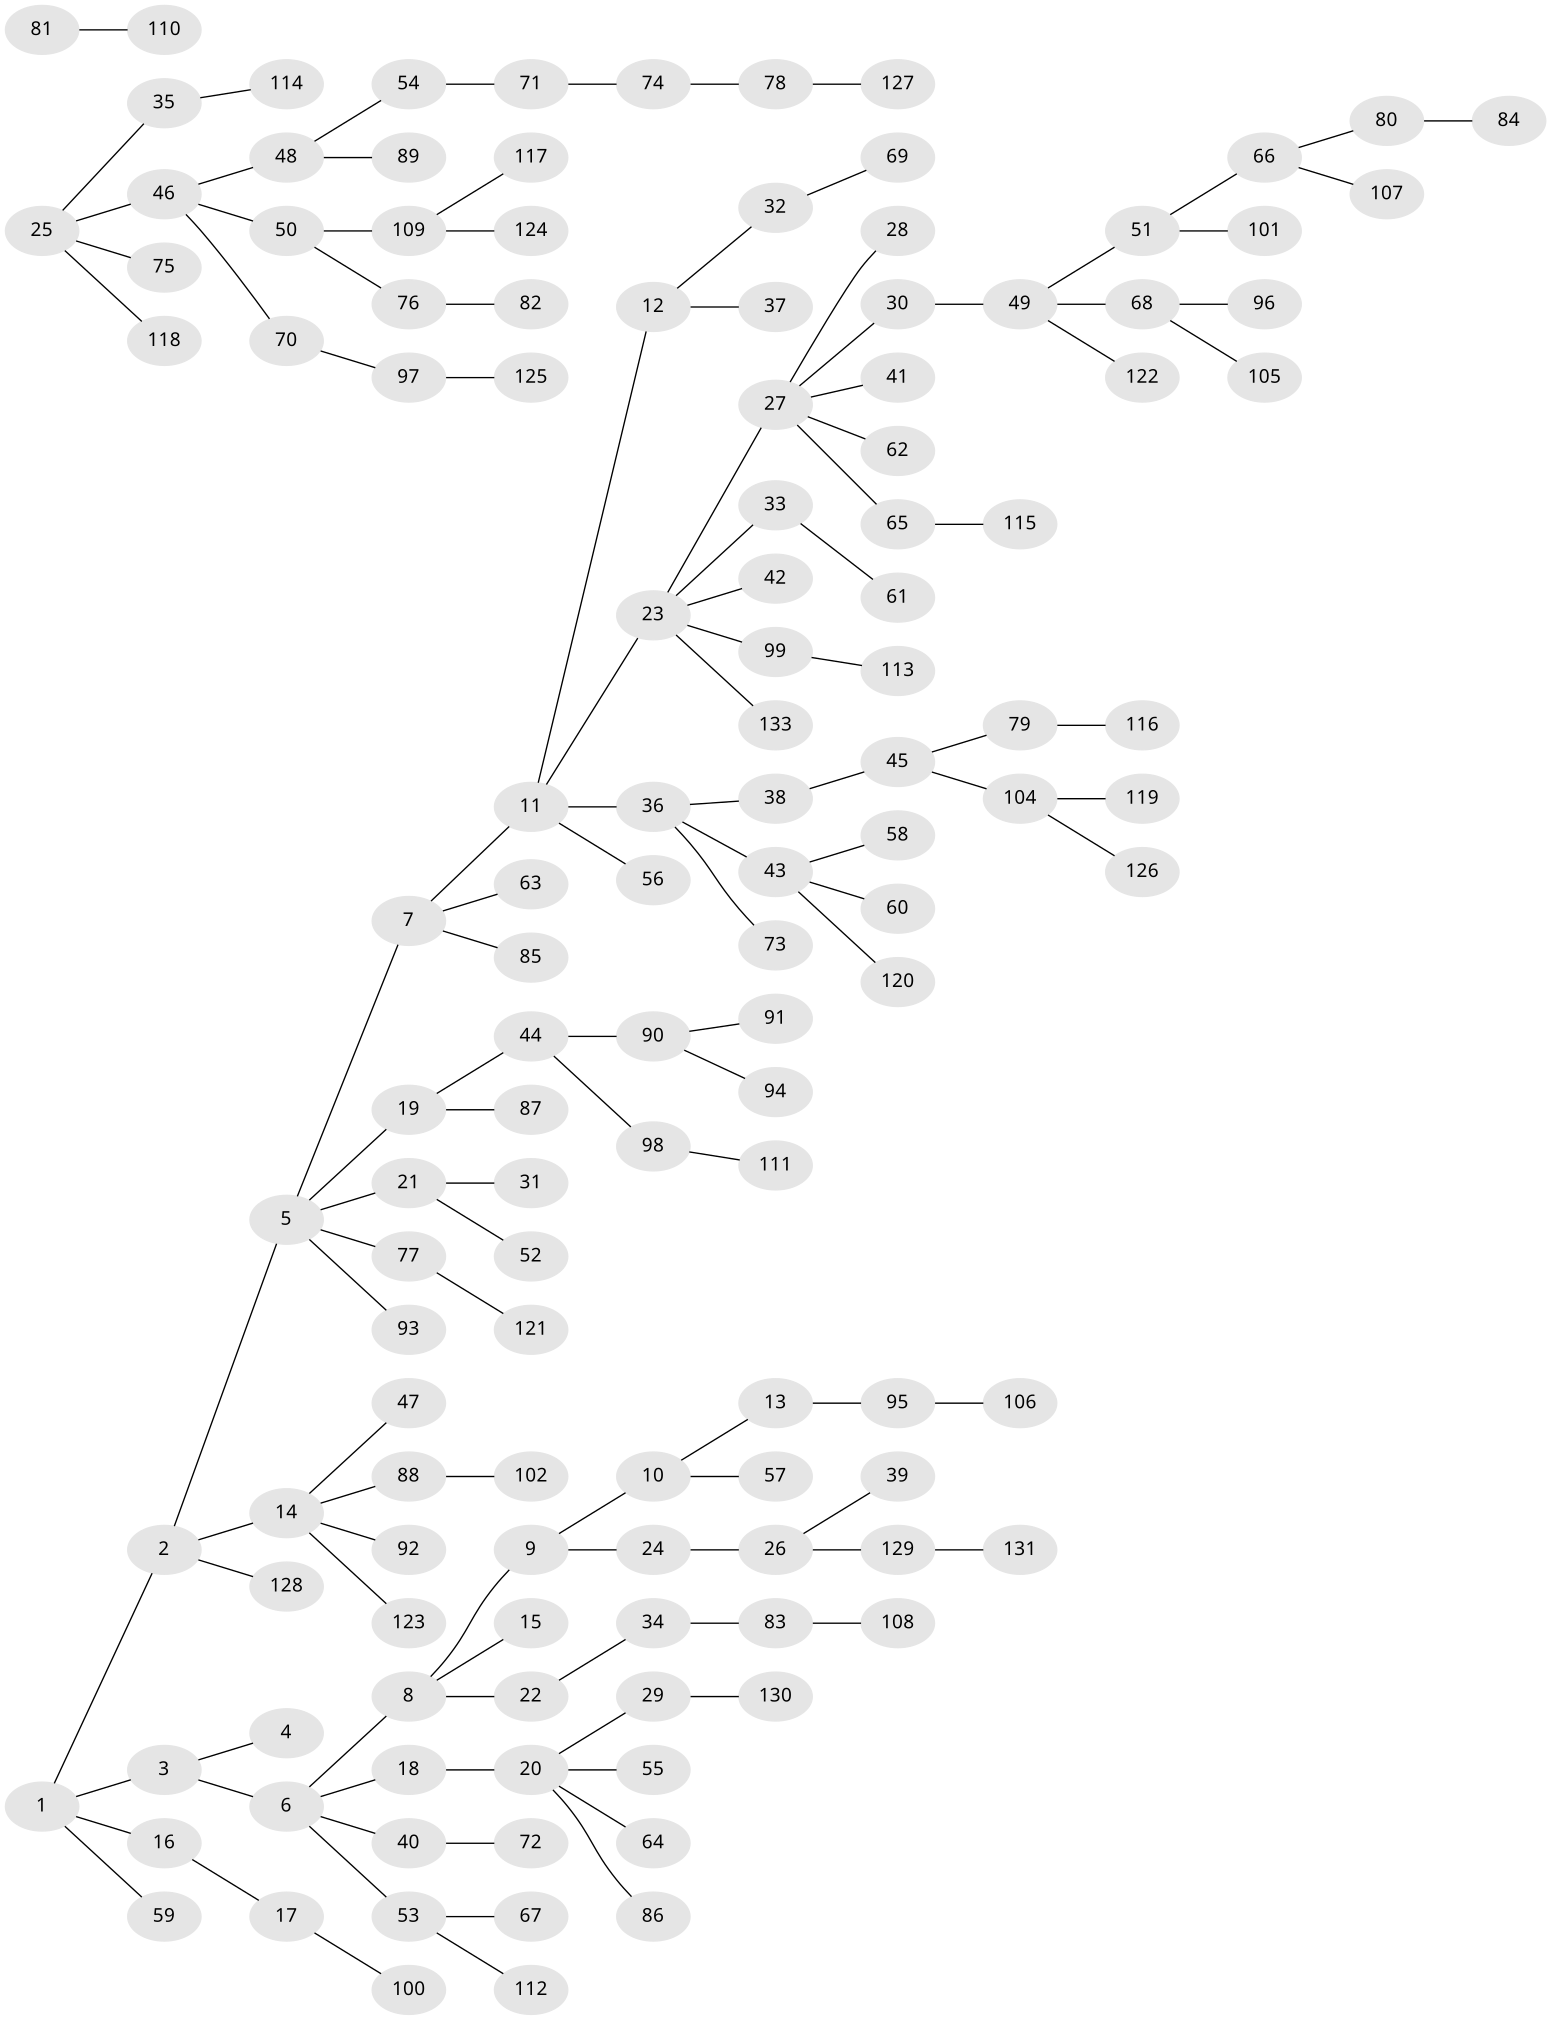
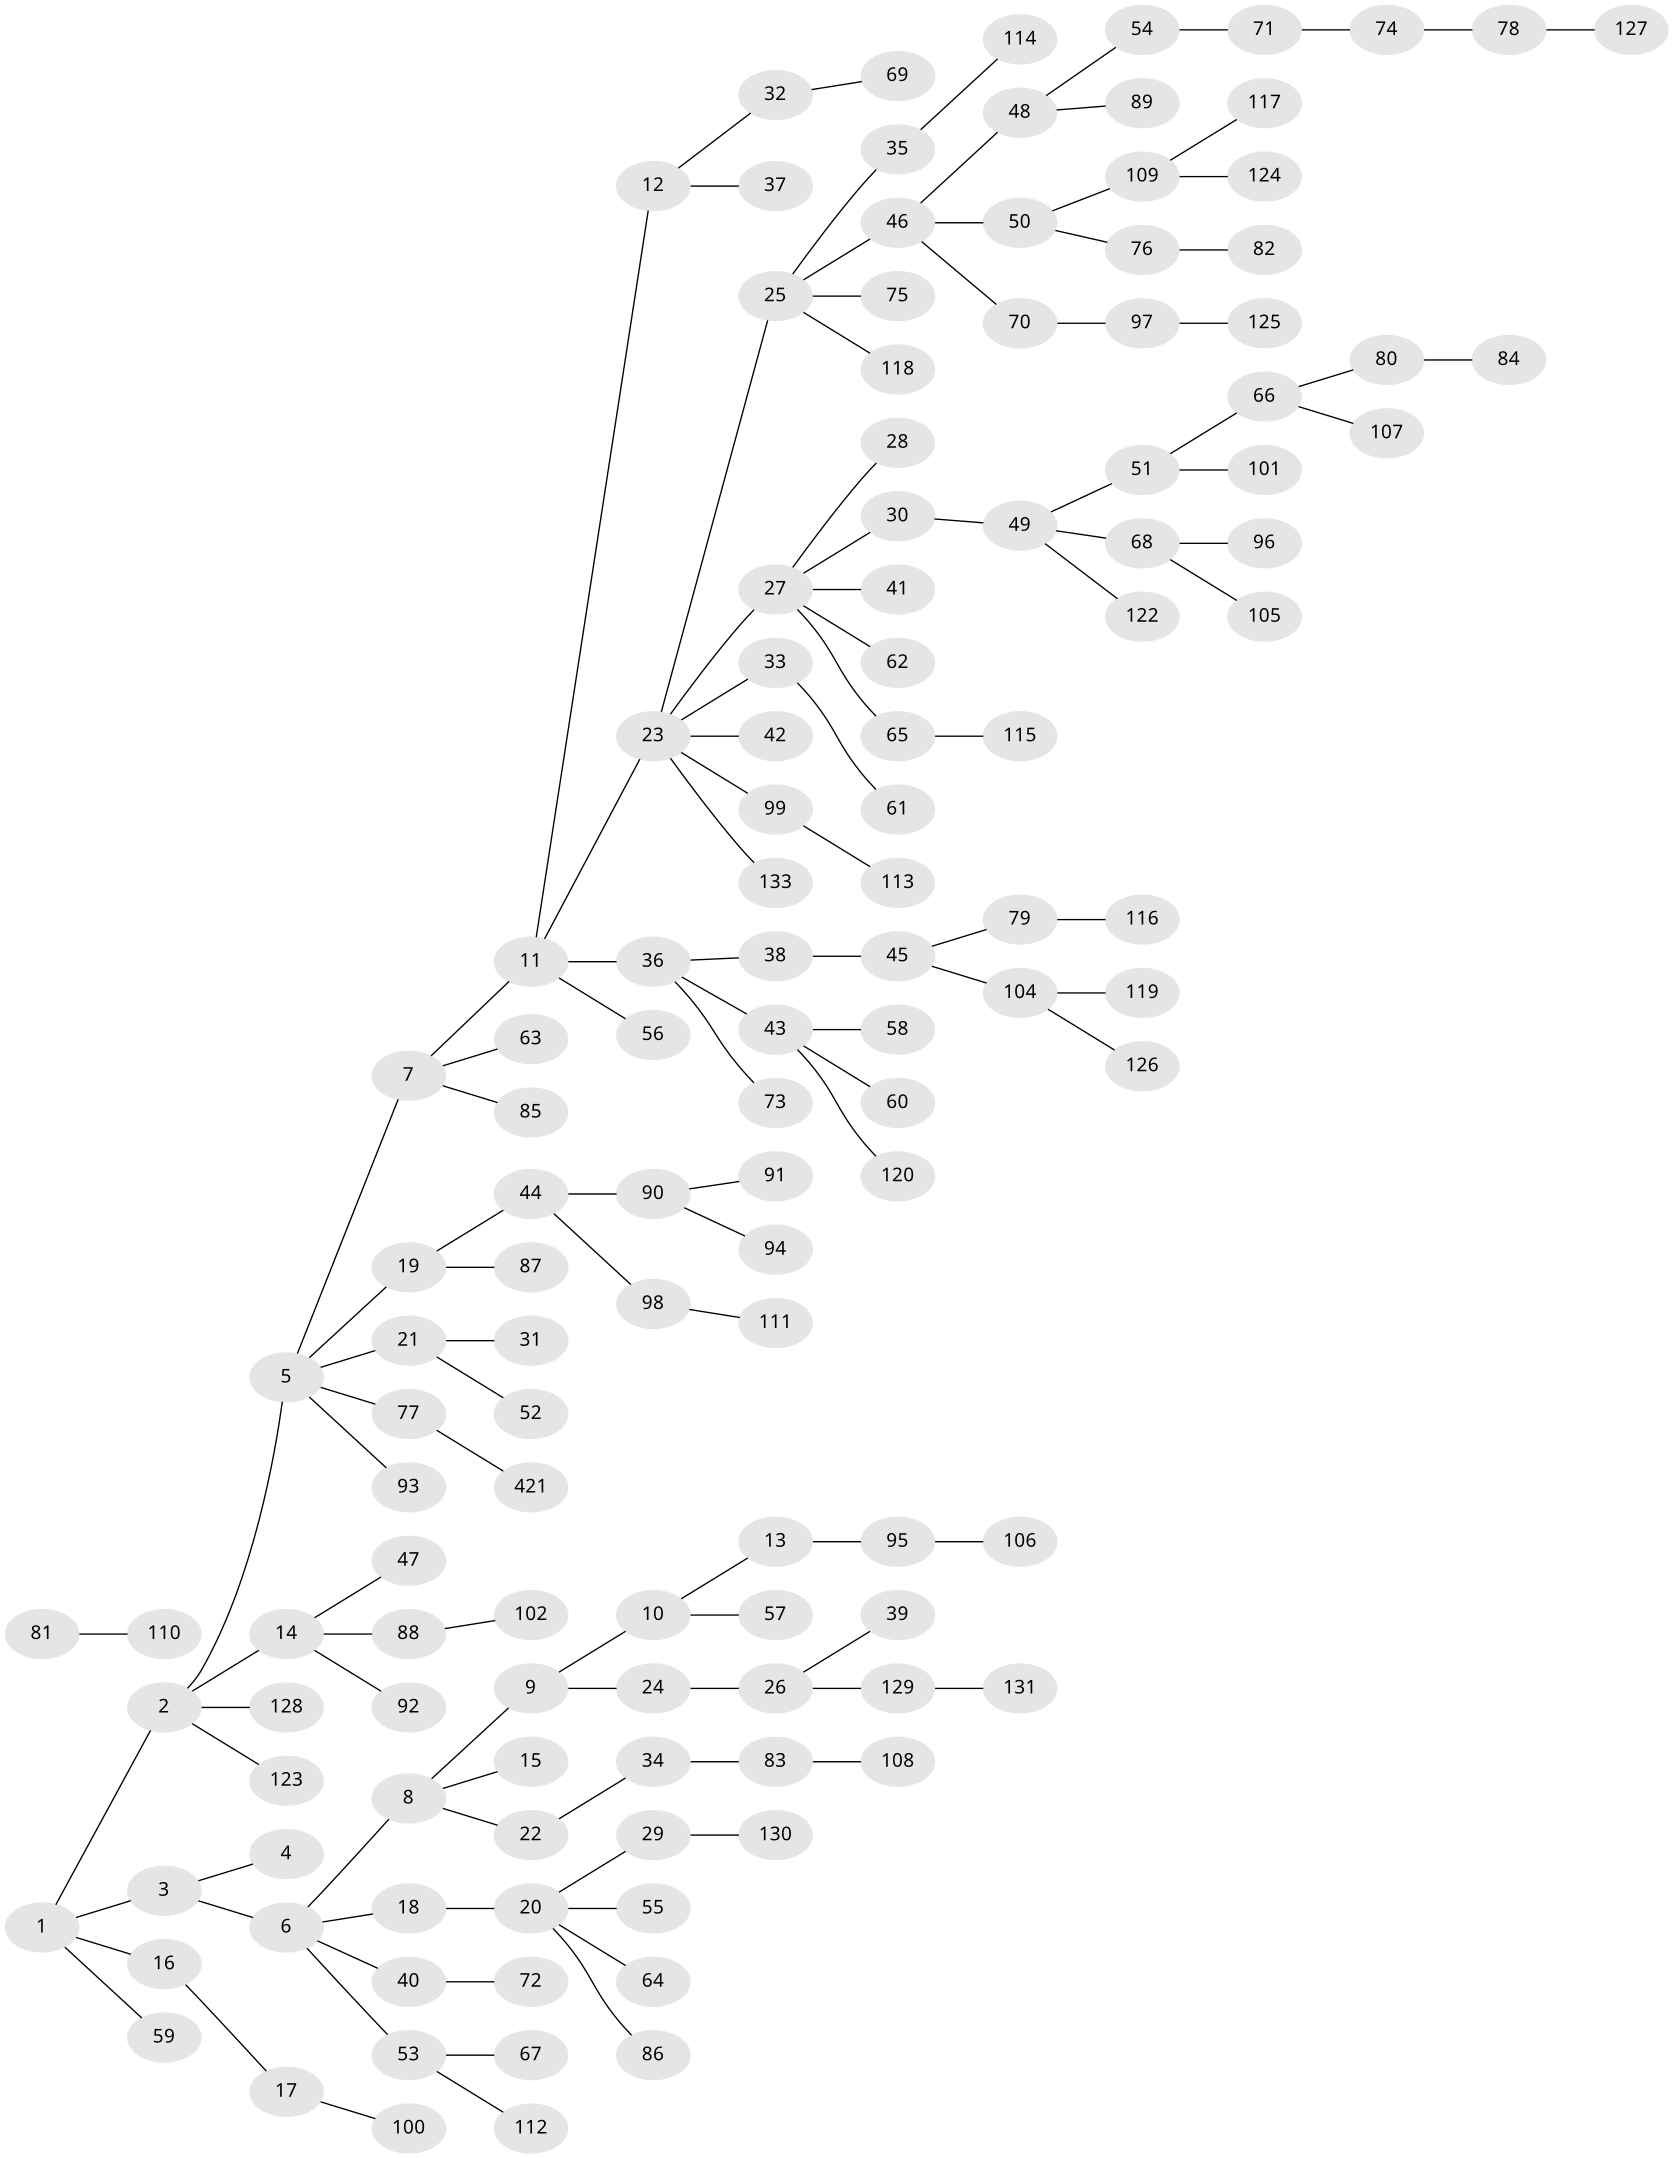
edge "25" -- "23": added
node "121": label "121" -> "421"
edge "14" -- "123": now "2" -- "123"
